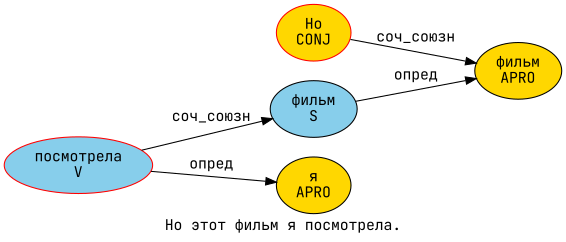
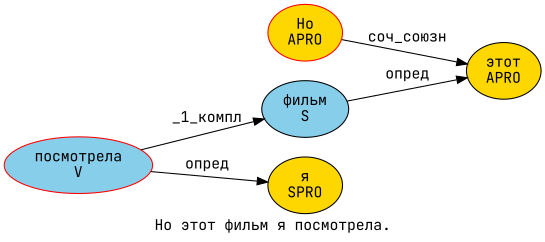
node "Но CONJ": label "Но CONJ" -> "Но APRO"
node "фильм APRO": label "фильм APRO" -> "этот APRO"
edge "посмотрела V" -> "фильм S": label "соч_союзн" -> "_1_компл"
node "я APRO": label "я APRO" -> "я SPRO"
